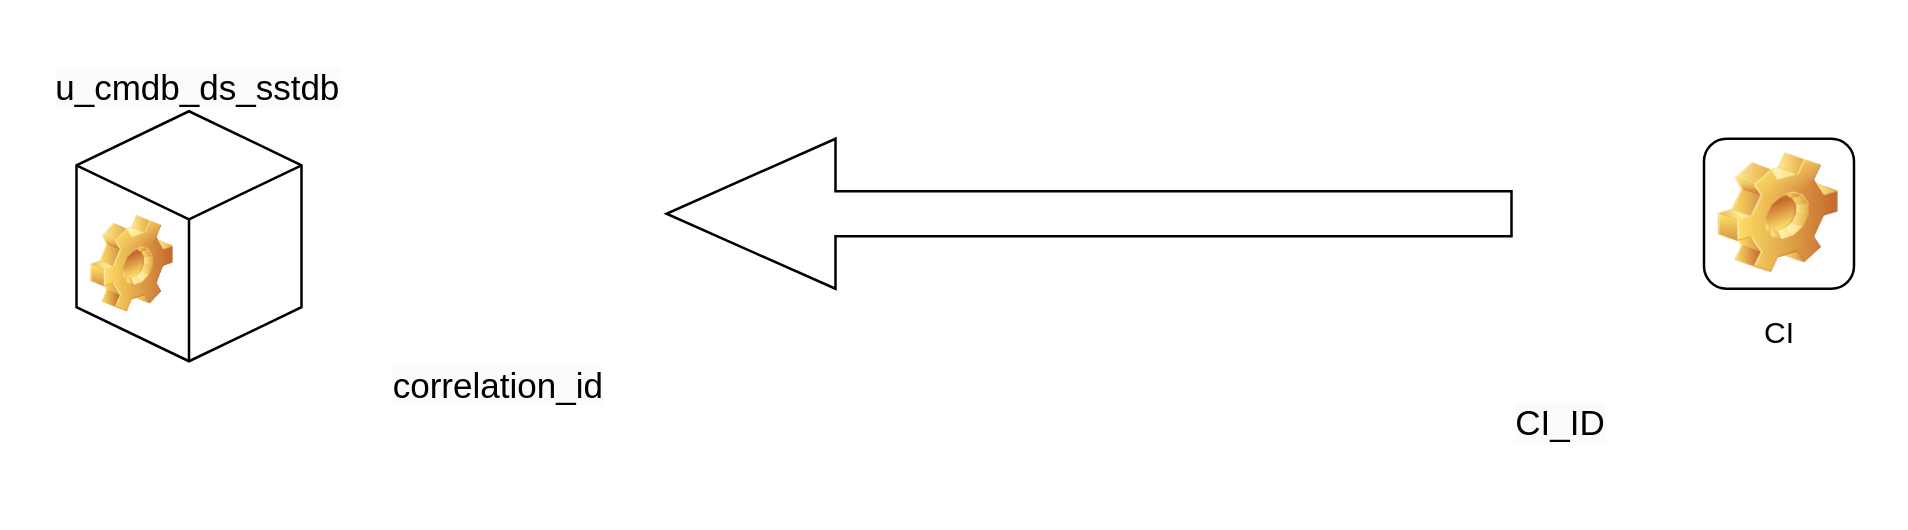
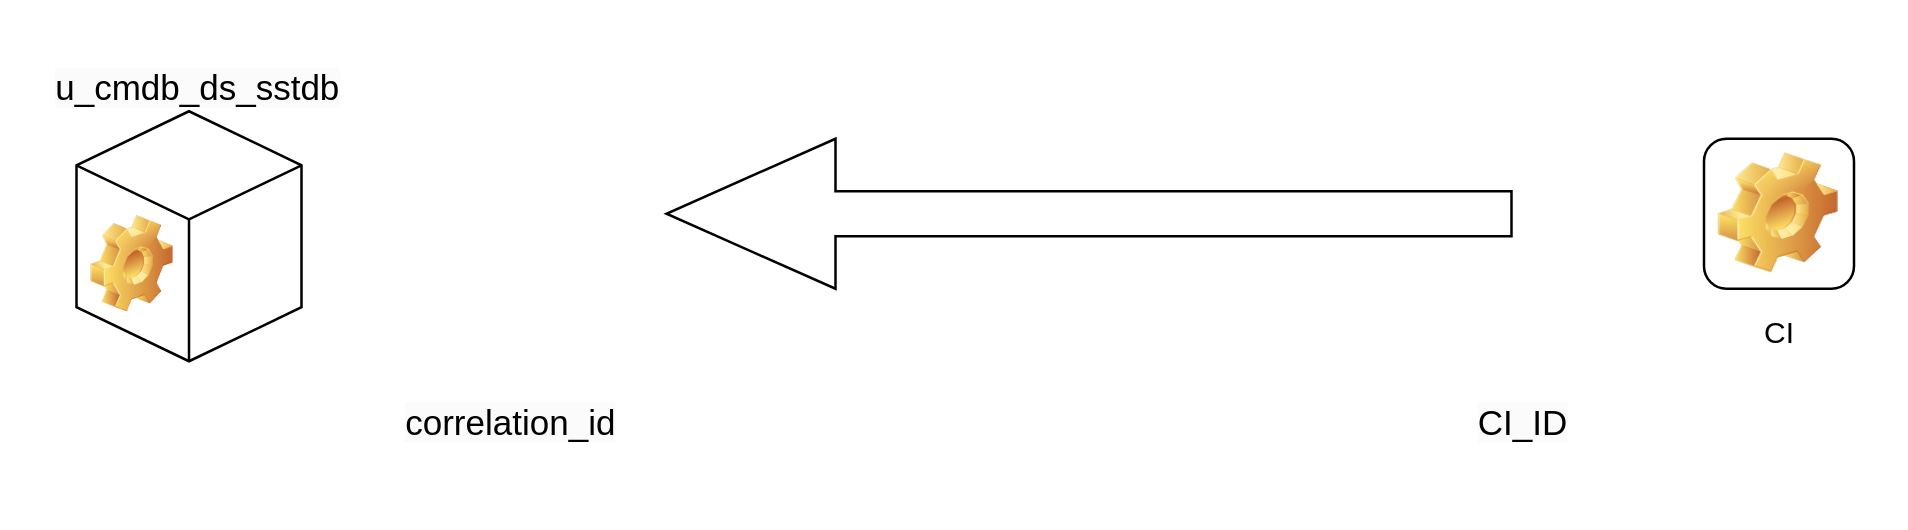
node "correlation_id": moved (521, 394) -> (534, 431)
node "CI_ID": moved (1644, 431) -> (1606, 431)
